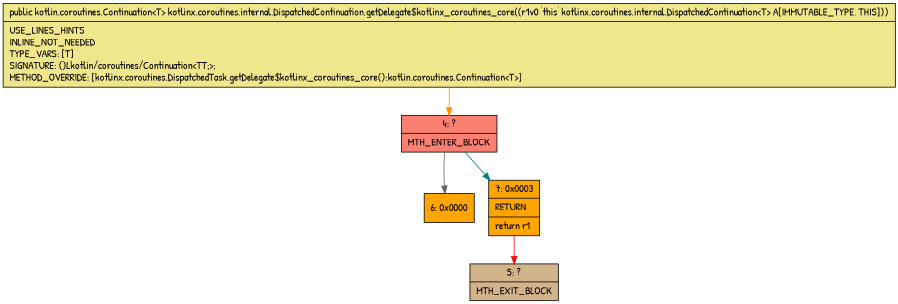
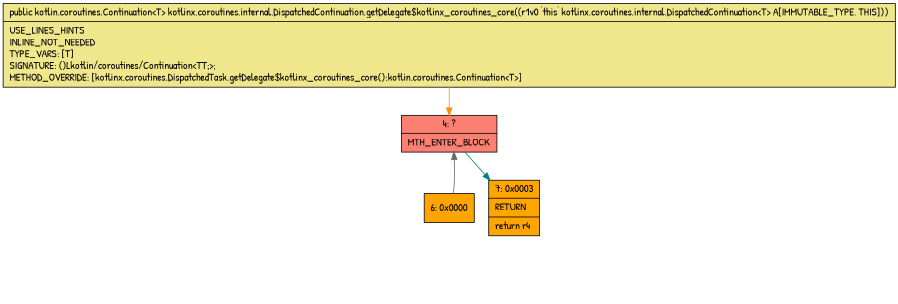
edge "4: ?" -> "6: 0x0000": reversed
node "7: 0x0003": text "return r1" -> "return r4"
node "5: ?": removed
